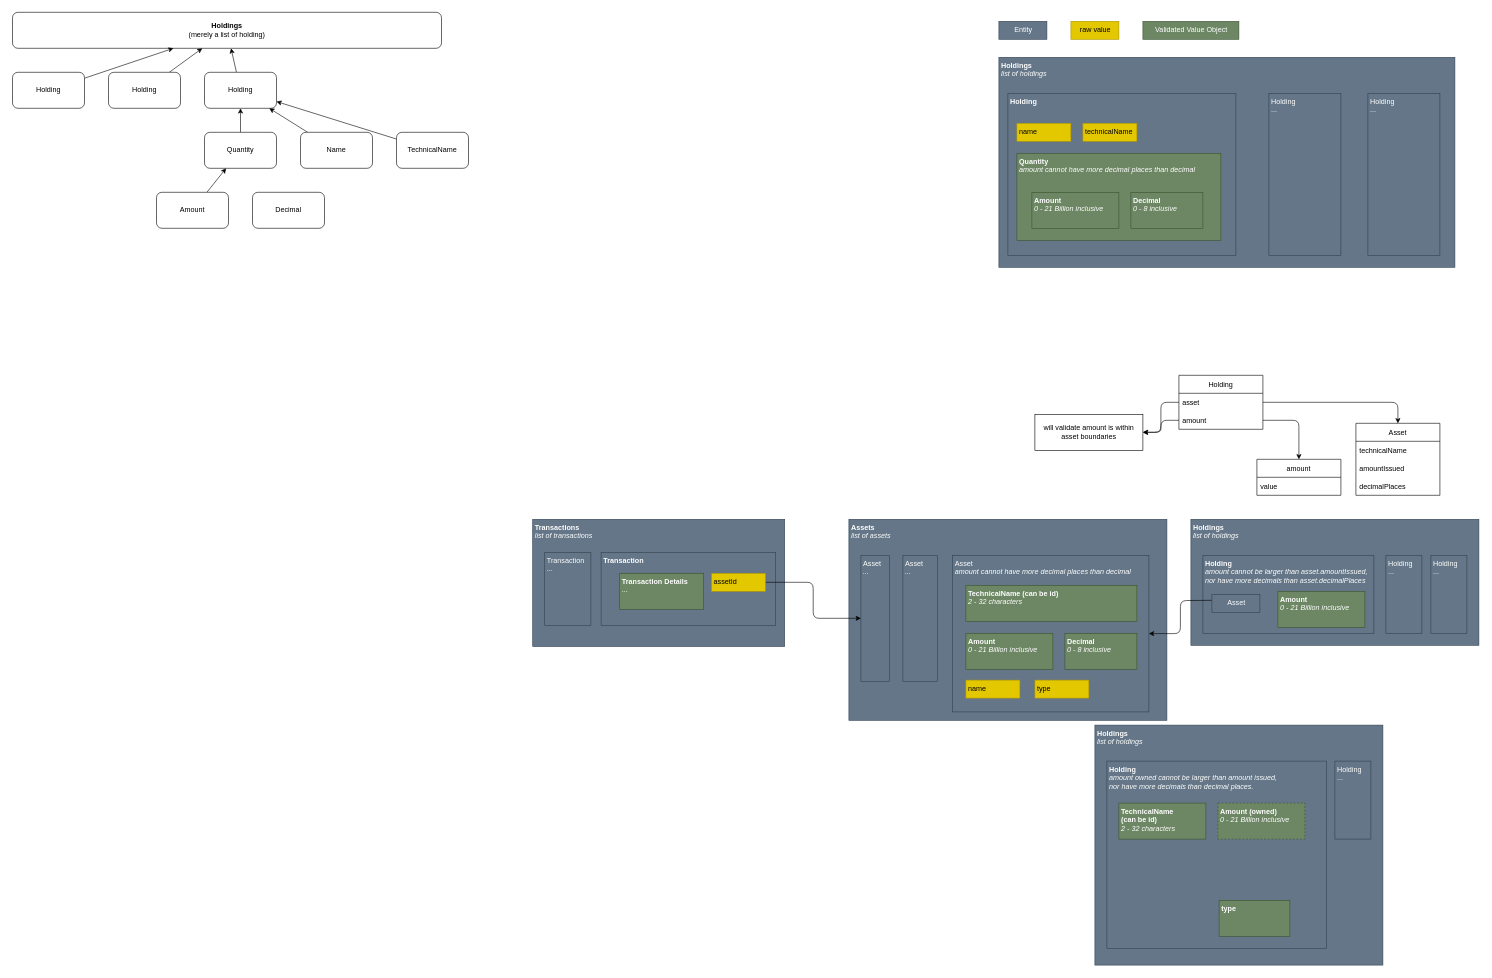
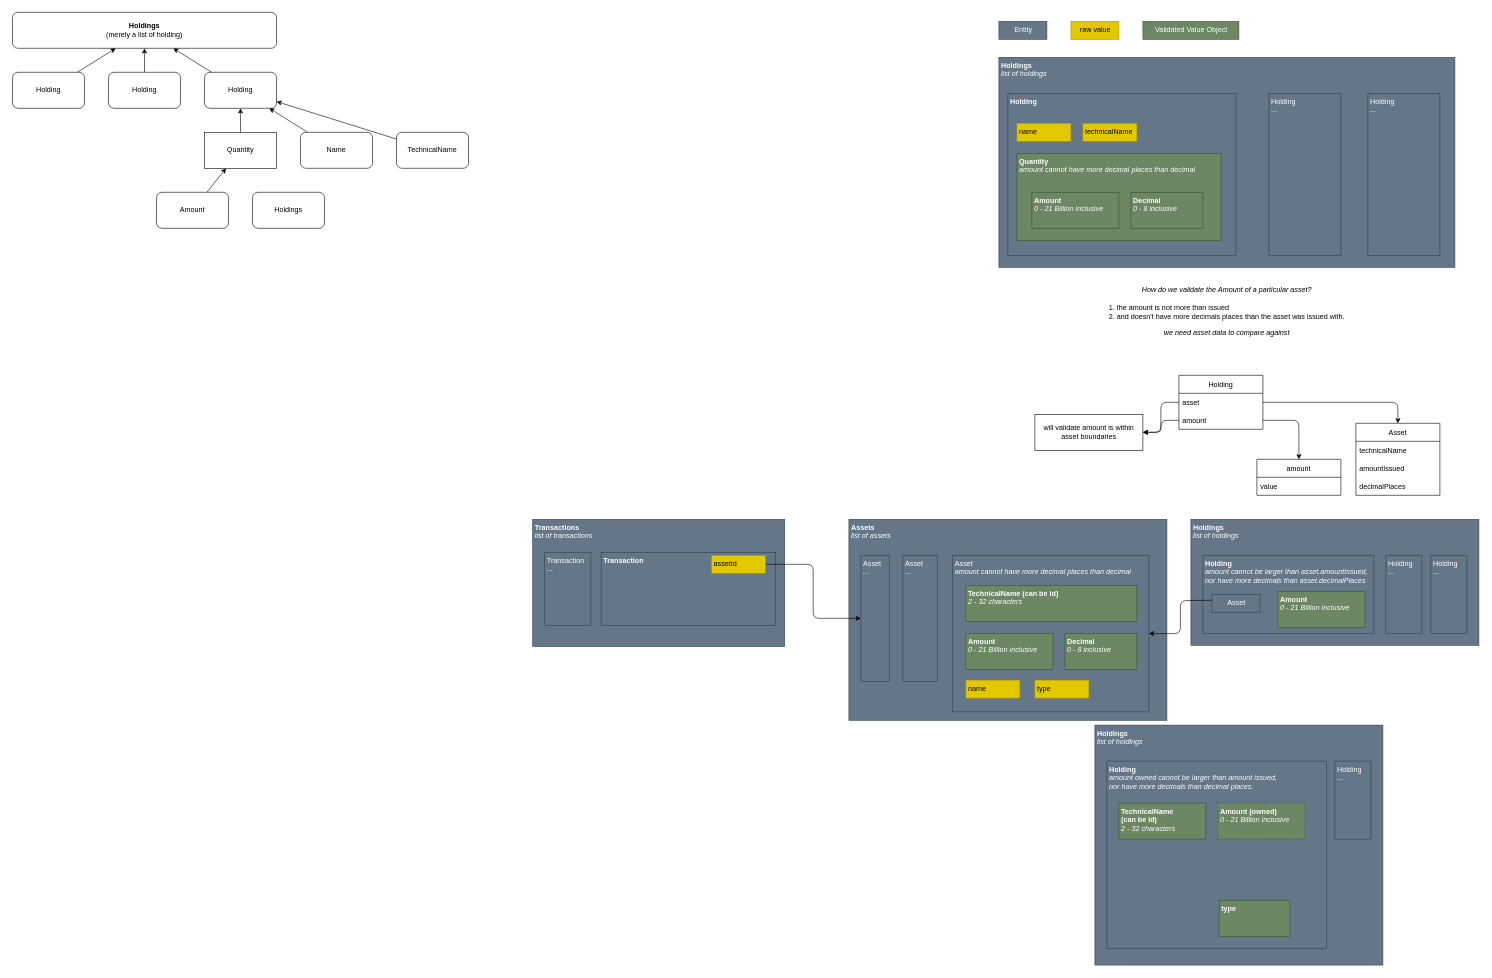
node "Holdings (merely a list of holding)": size 429x36 -> 264x36
node "Quantity": shape rounded rectangle -> rectangle
node "Decimal": label "Decimal" -> "Holdings"
node "How do we validate the Amount of a particular asset? 1. the amount is not more than issued 2. and doesn't have more decimals places than the asset was issued with. we need asset data to compare against": added
node "assetId": moved (738, 582) -> (738, 564)
node "Transaction Details ...": removed
